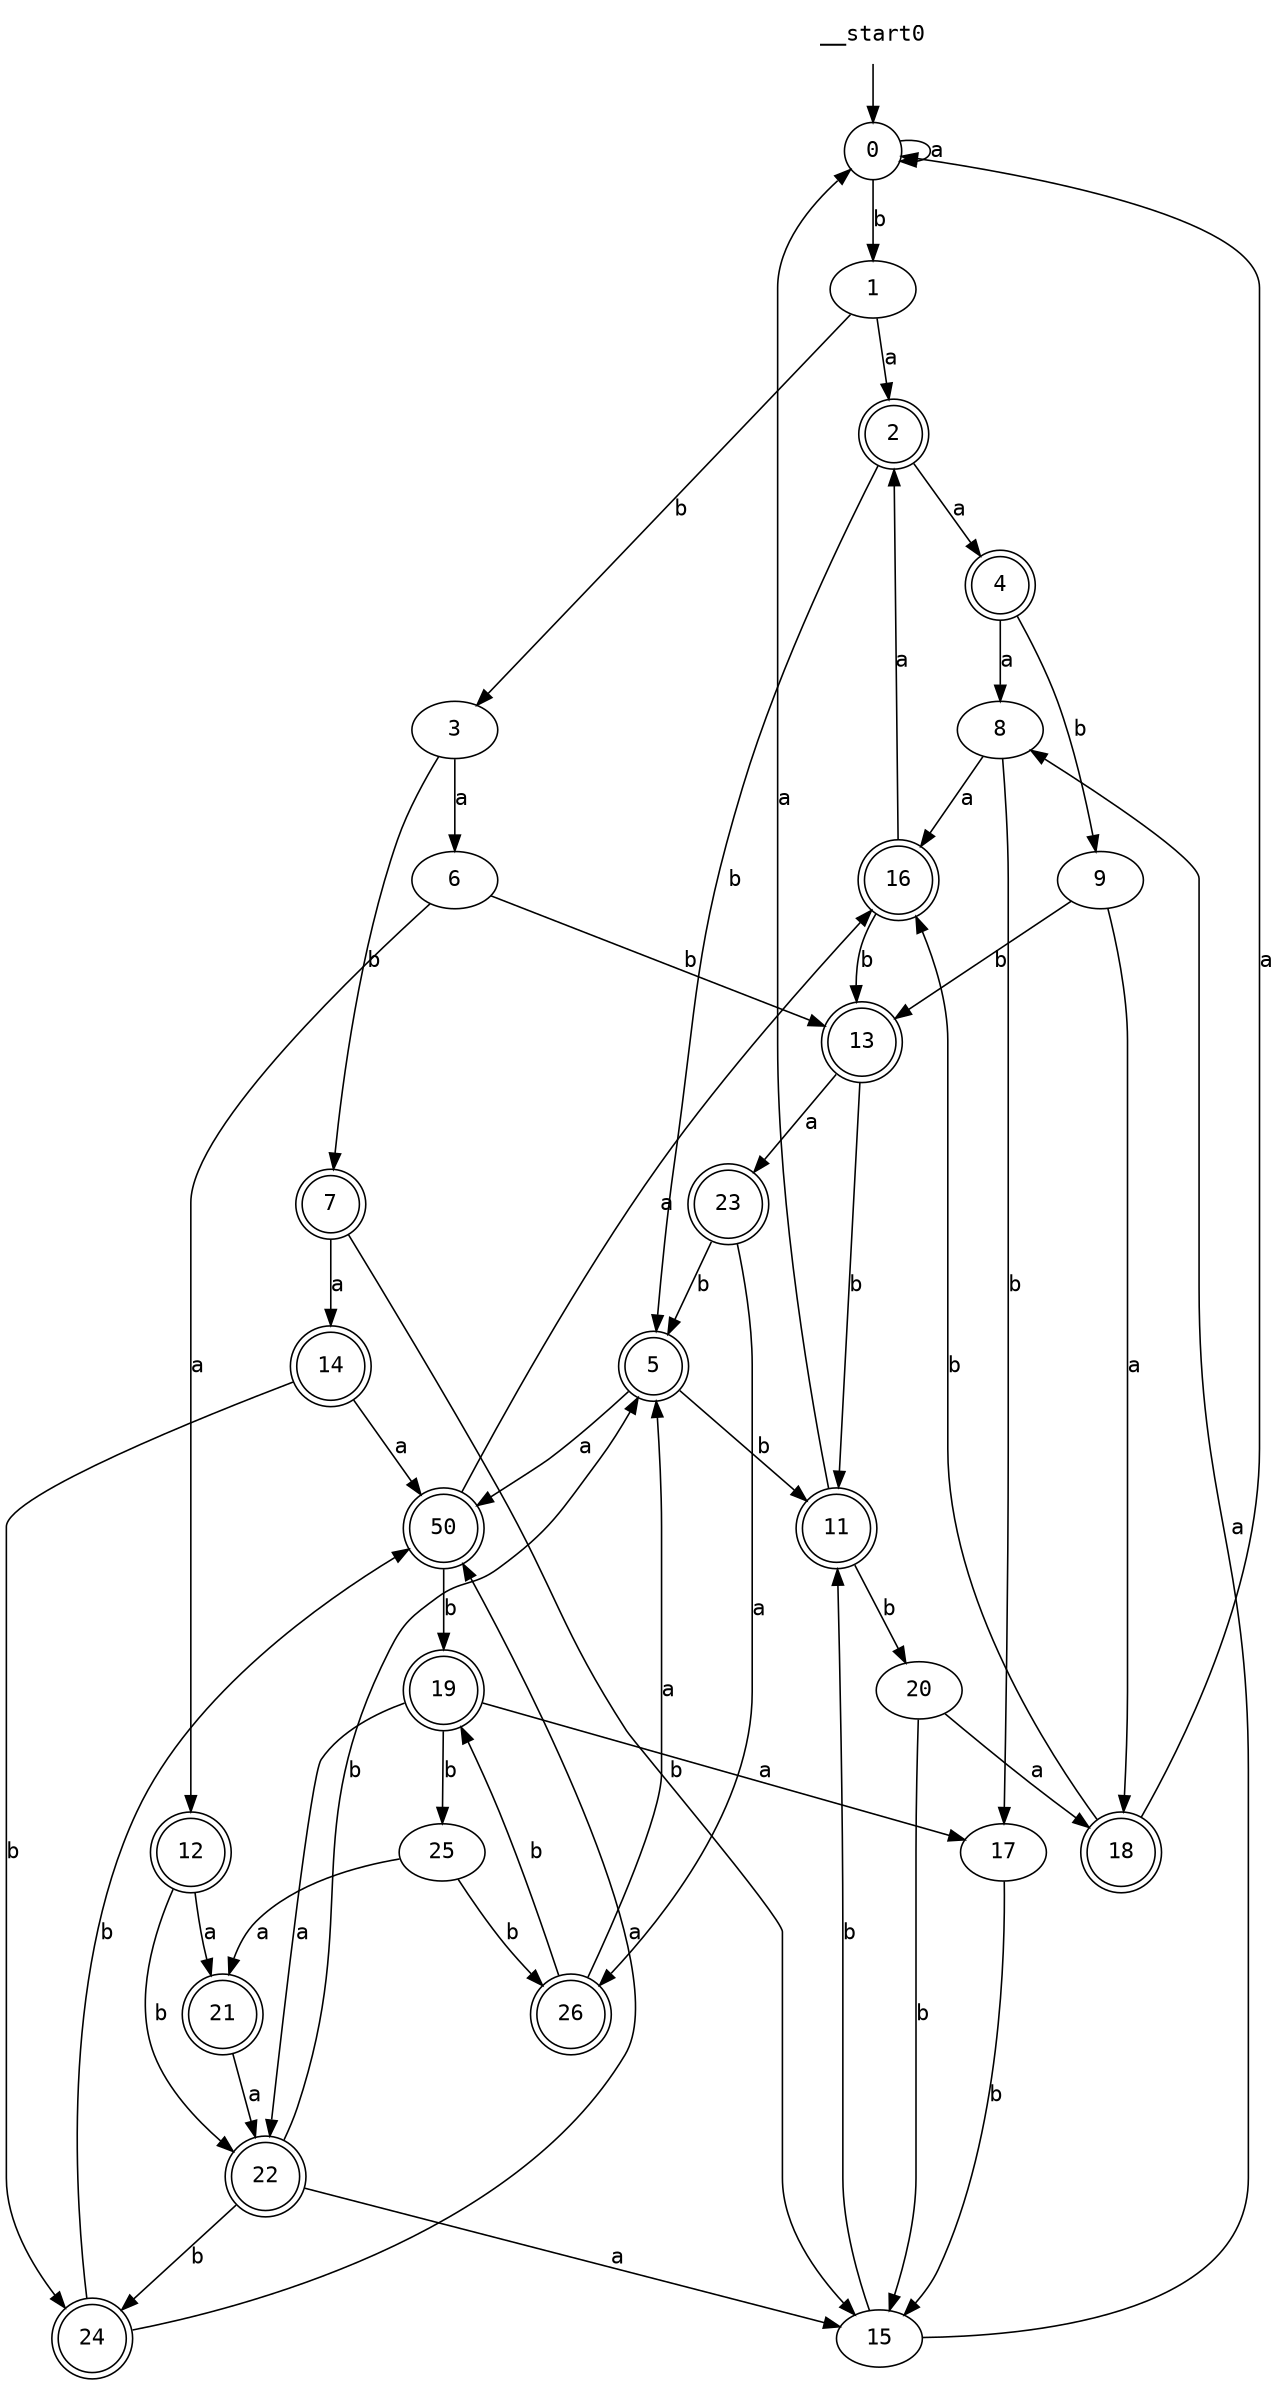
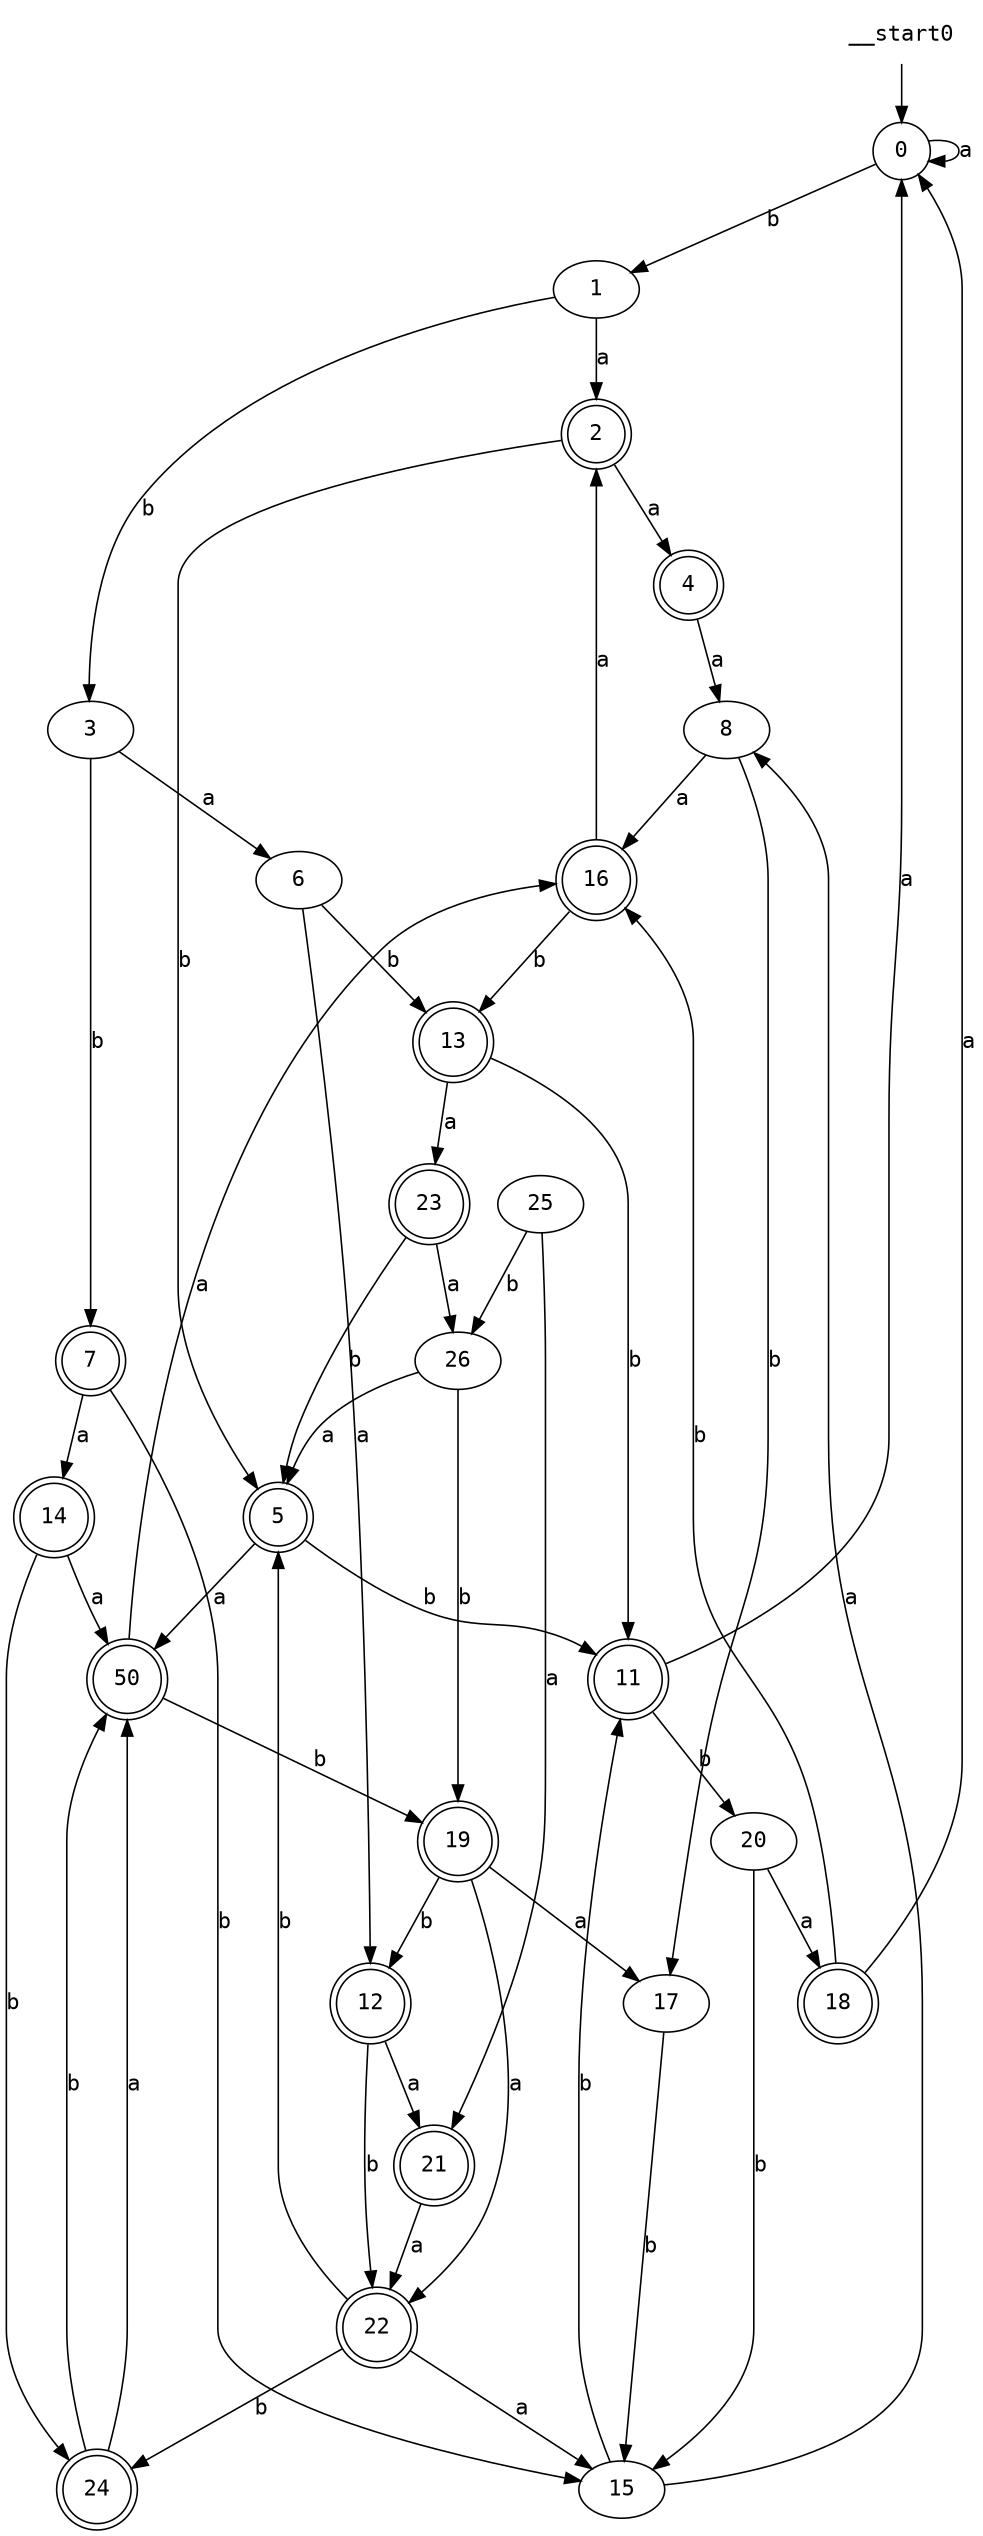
node "9": removed
edge "19" -> "25": now "19" -> "12"
node "26": shape doublecircle -> ellipse
